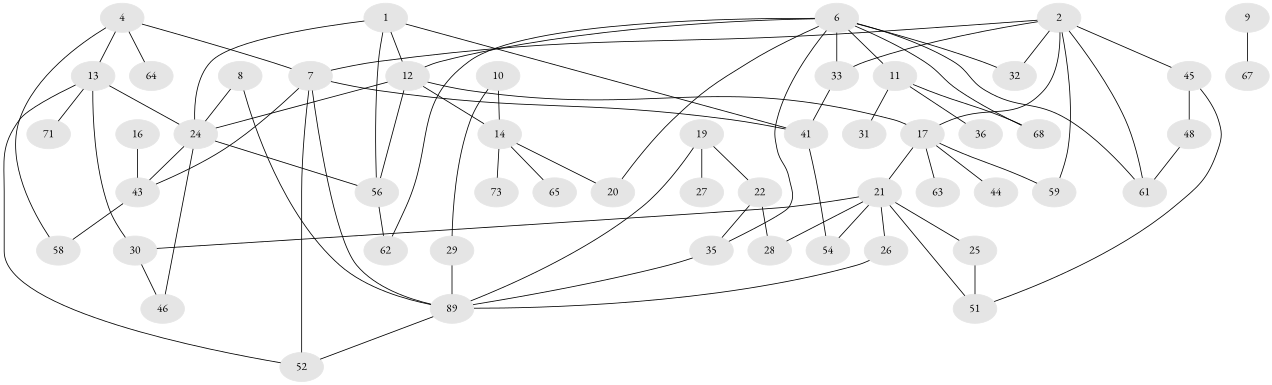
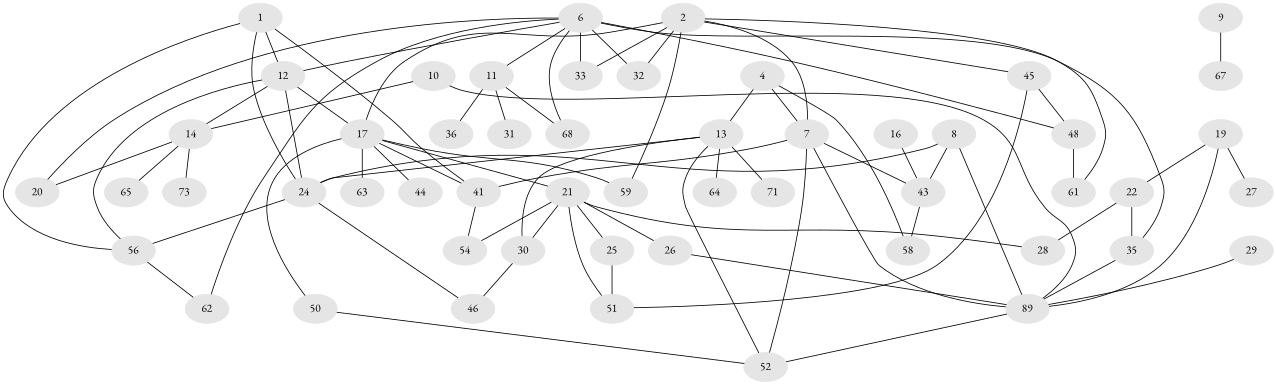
edge "4" -- "64": now "13" -- "64"
edge "6" -- "61": now "6" -- "48"
edge "33" -- "41": now "17" -- "41"
edge "10" -- "29": now "10" -- "89"
edge "24" -- "43": now "8" -- "43"
node "50": added
